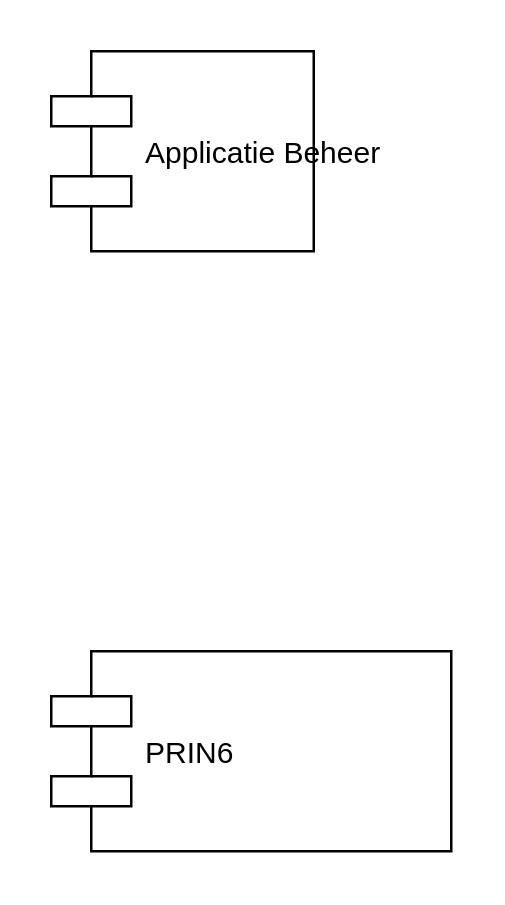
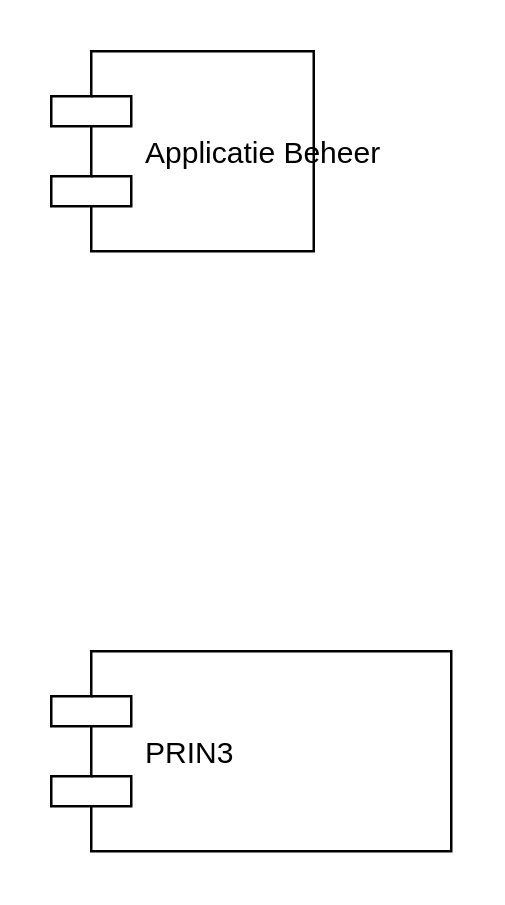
node "PRIN6": label "PRIN6" -> "PRIN3"
